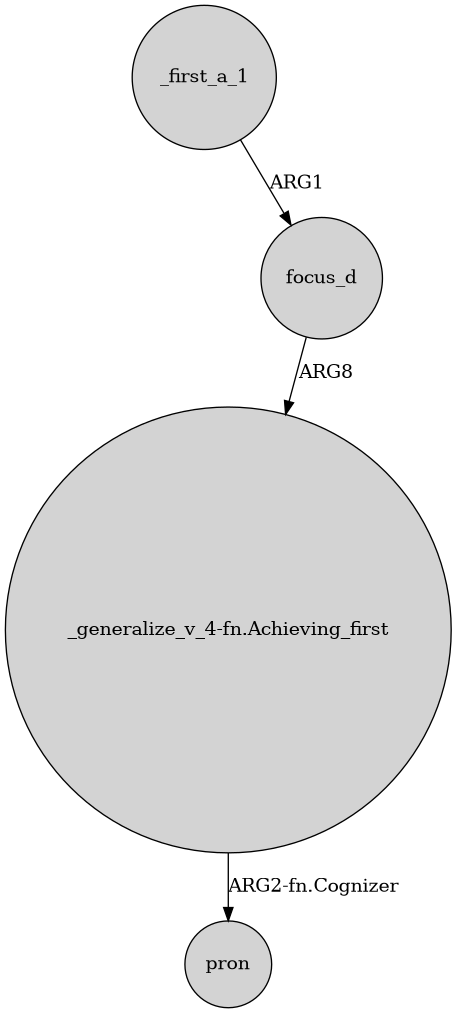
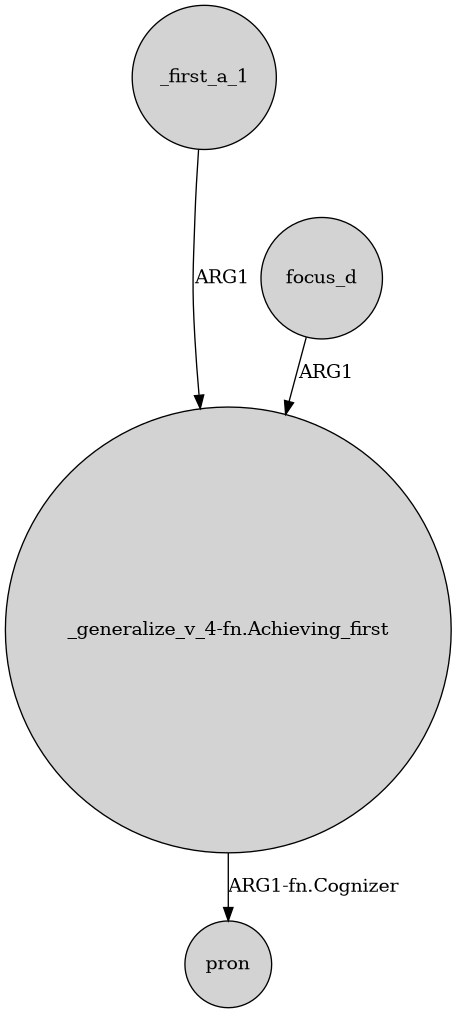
edge "_first_a_1" -> "focus_d": now "_first_a_1" -> "_generalize_v_4-fn.Achieving_first"
edge "focus_d" -> "_generalize_v_4-fn.Achieving_first": label "ARG8" -> "ARG1"
edge "_generalize_v_4-fn.Achieving_first" -> "pron": label "ARG2-fn.Cognizer" -> "ARG1-fn.Cognizer"
